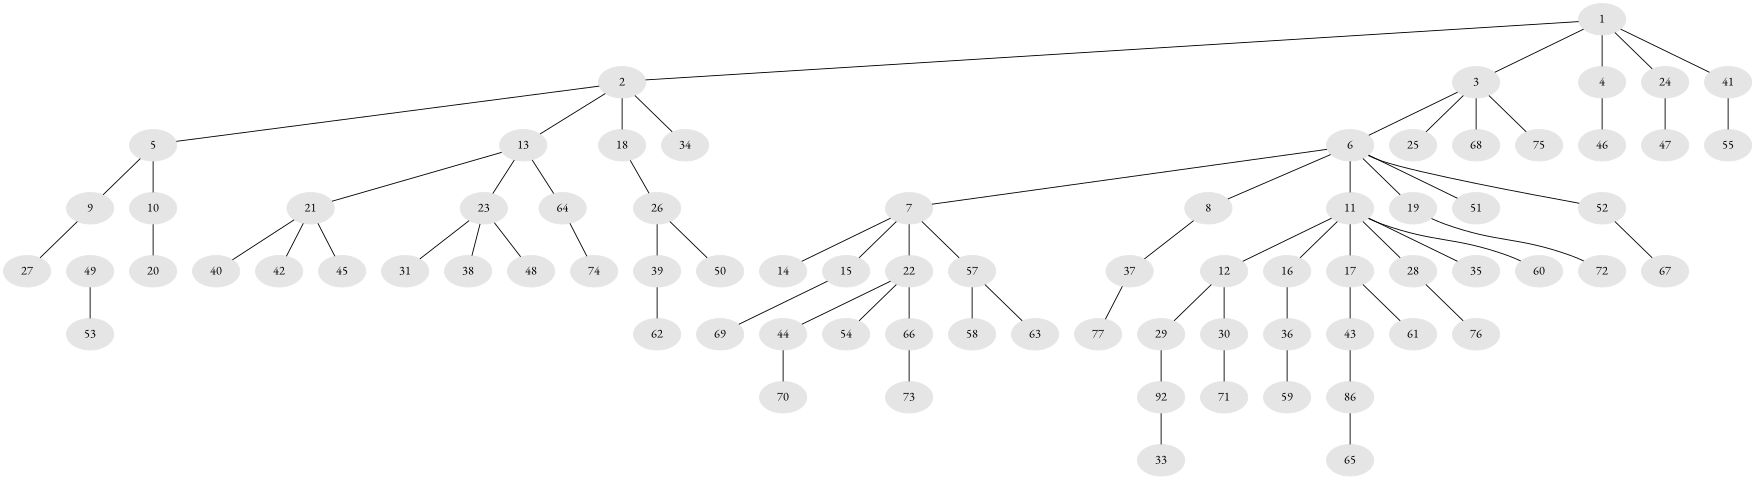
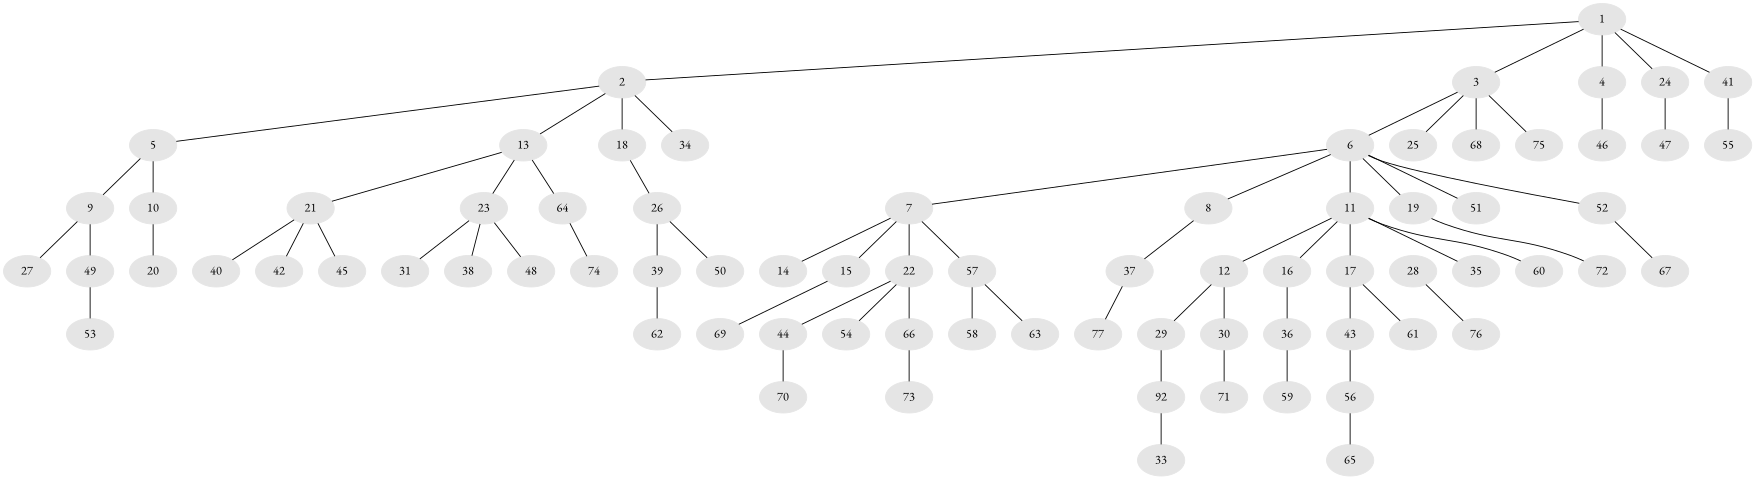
edge "9" -- "49": added
edge "11" -- "28": removed
node "86": label "86" -> "56"
